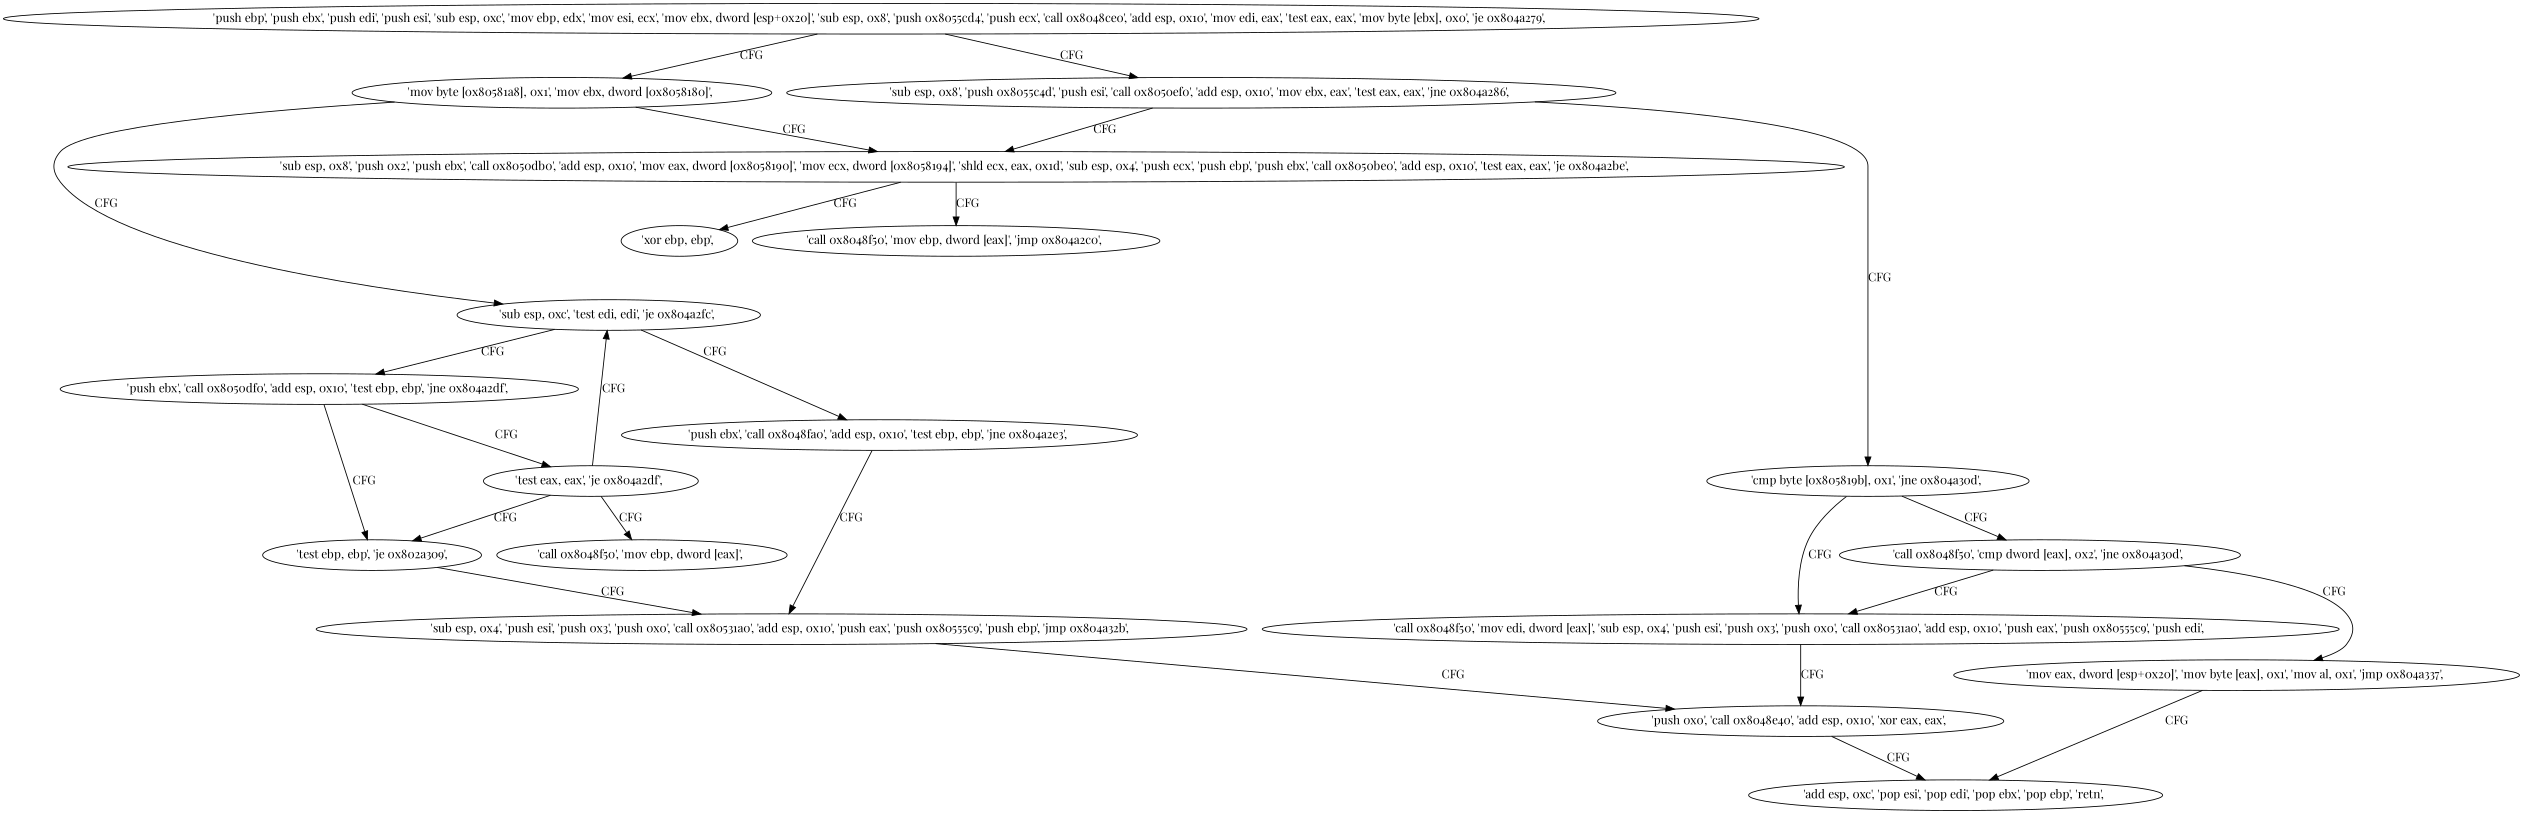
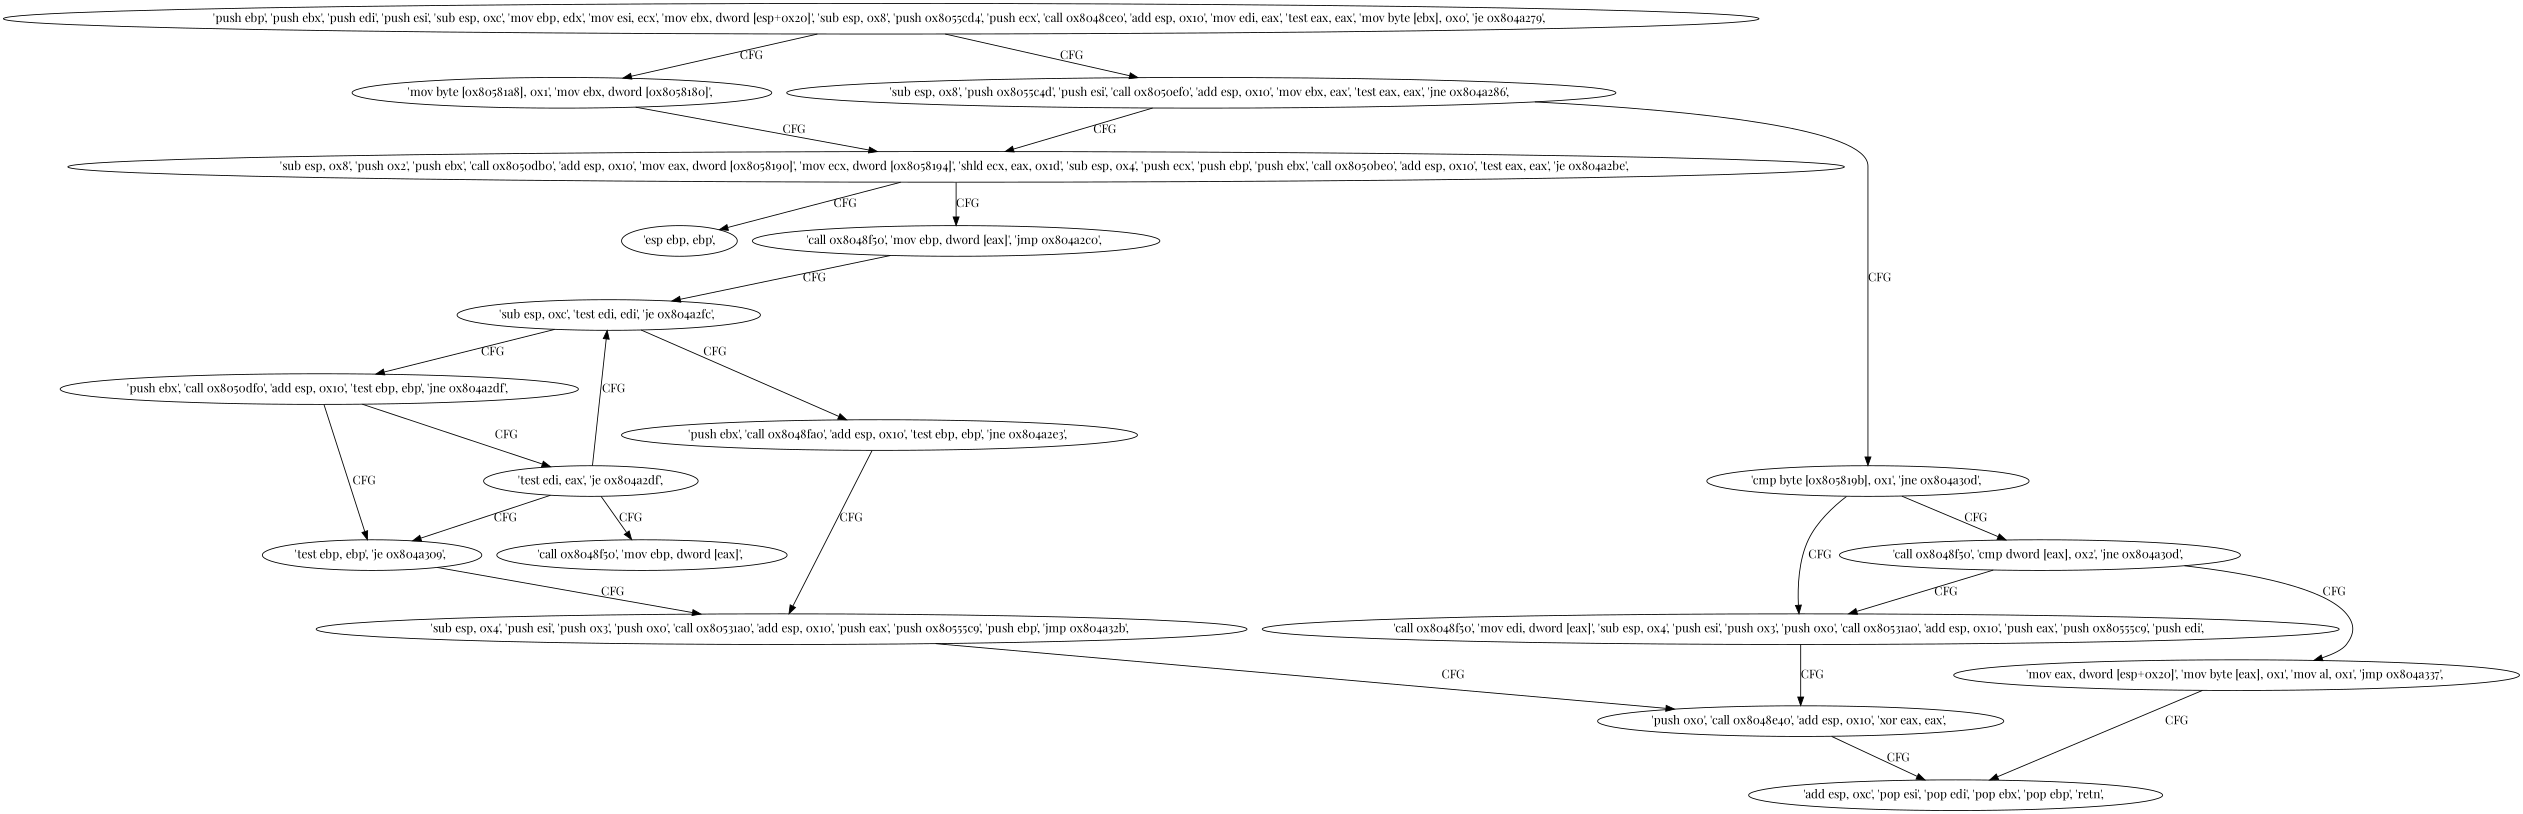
edge "'mov byte [0x80581a8], 0x1', 'mov ebx, dword [0x8058180]'," -> "'sub esp, 0xc', 'test edi, edi', 'je 0x804a2fc',": now "'call 0x8048f50', 'mov ebp, dword [eax]', 'jmp 0x804a2c0'," -> "'sub esp, 0xc', 'test edi, edi', 'je 0x804a2fc',"
node "'xor ebp, ebp',": label "'xor ebp, ebp'," -> "'esp ebp, ebp',"
node "'test eax, eax', 'je 0x804a2df',": label "'test eax, eax', 'je 0x804a2df'," -> "'test edi, eax', 'je 0x804a2df',"
node "'test ebp, ebp', 'je 0x802a309',": label "'test ebp, ebp', 'je 0x802a309'," -> "'test ebp, ebp', 'je 0x804a309',"
